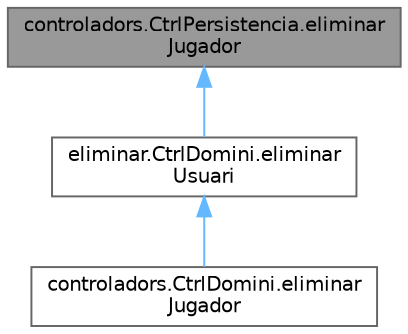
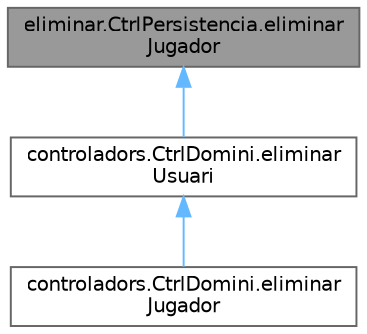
node "controladors.CtrlPersistencia.eliminar Jugador": label "controladors.CtrlPersistencia.eliminar Jugador" -> "eliminar.CtrlPersistencia.eliminar Jugador"
node "eliminar.CtrlDomini.eliminar Usuari": label "eliminar.CtrlDomini.eliminar Usuari" -> "controladors.CtrlDomini.eliminar Usuari"
